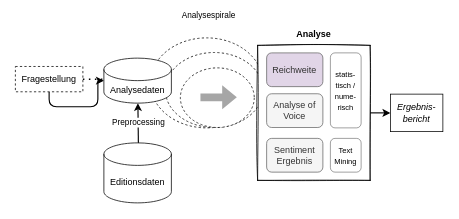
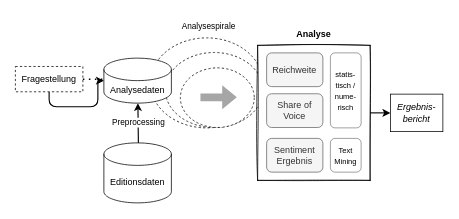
node "Analysespirale": moved (209, 15) -> (209, 27)
node "Reichweite": fillcolor #e1d5e7 -> #f5f5f5
node "Analyse of Voice": label "Analyse of Voice" -> "Share of Voice"
